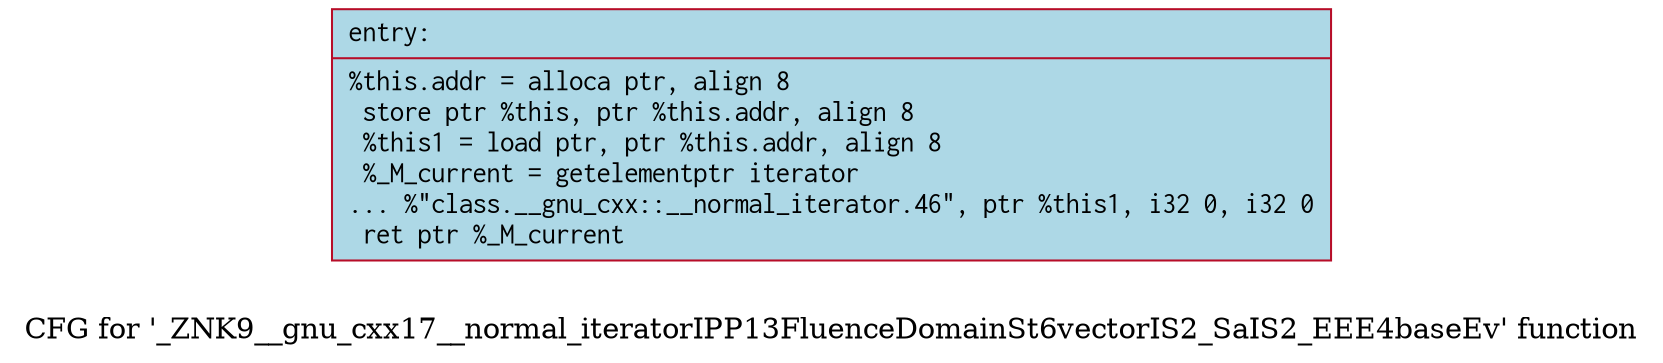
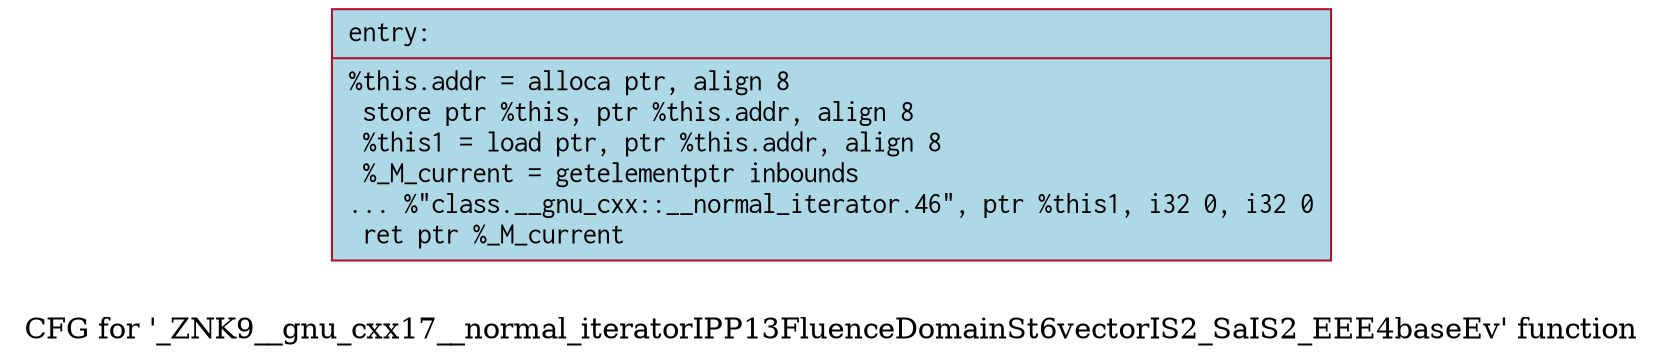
node "entry:": text "%_M_current = getelementptr iterator" -> "%_M_current = getelementptr inbounds"
